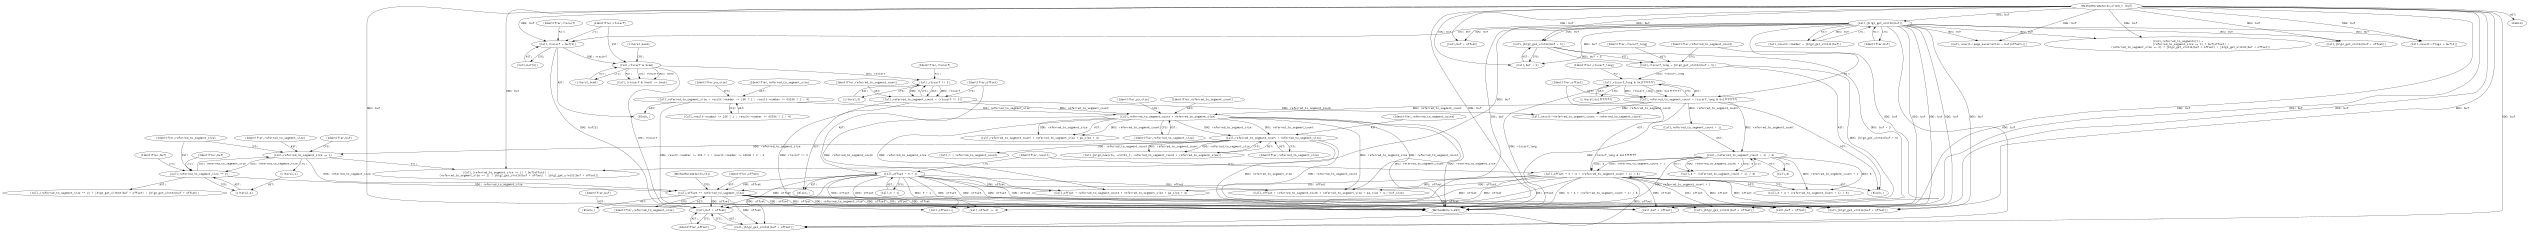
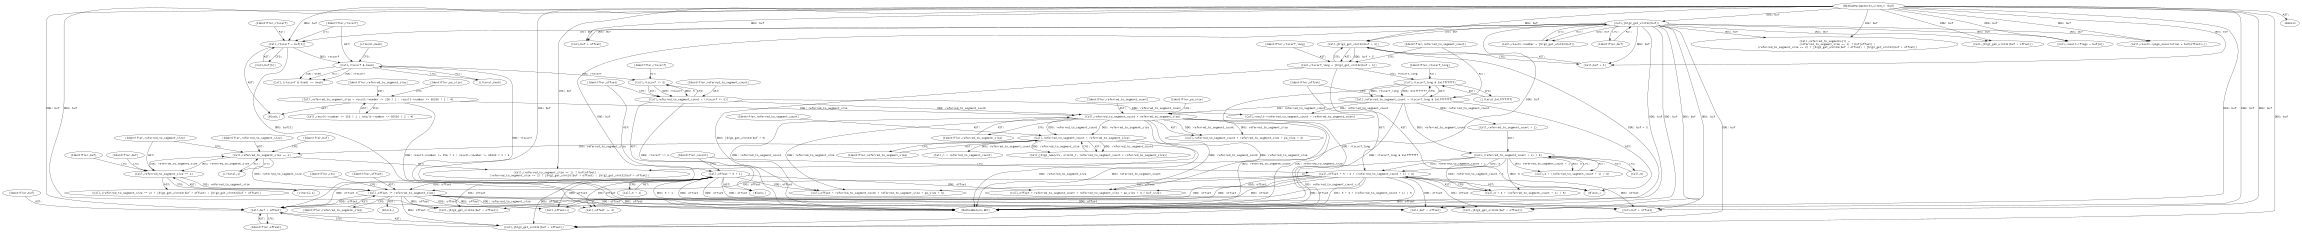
edge "(Call,rtscarf_long = jbig2_get_uint32(buf + 5))" -> "(Call,jbig2_get_uint32(buf + 5))": added, label "CFG:"
node "(Literal,5)": removed
edge "(Call,jbig2_get_uint32(buf))" -> "(Call,jbig2_get_uint16(buf + offset))": removed, label "DDG: buf"
node "(MethodParameterIn,ctx)": label "(MethodParameterIn,ctx)" -> "(Identifier,ctx)"
edge "(Literal,1)" -> "(Literal,2)": now "(Literal,1)" -> "(Call,referred_to_segment_size == 1)"
